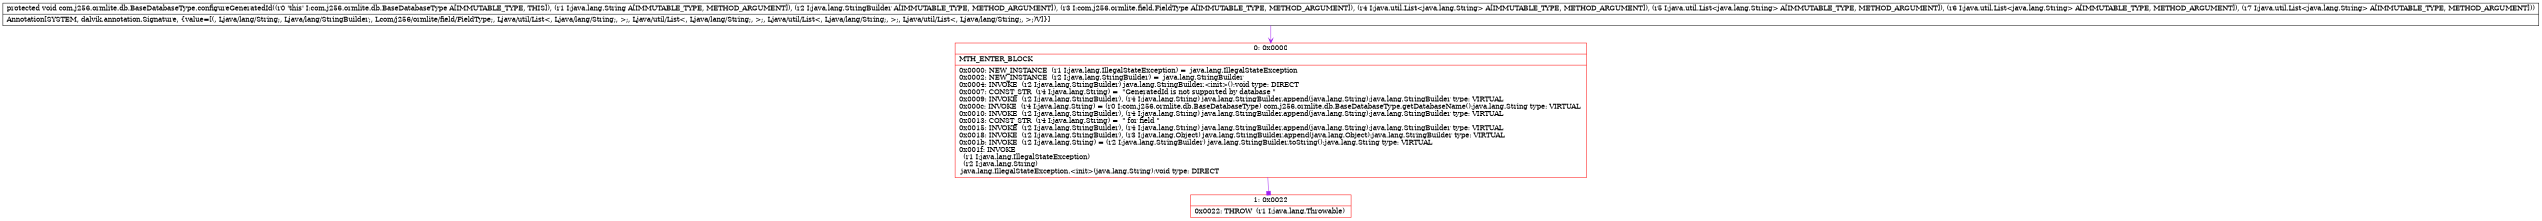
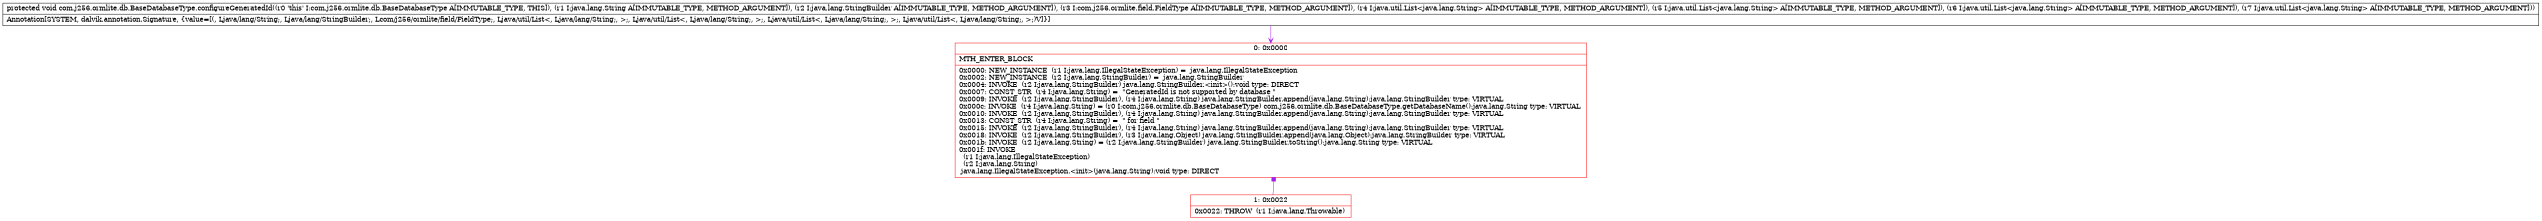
edge "0: 0x0000" -> "1: 0x0022": reversed
